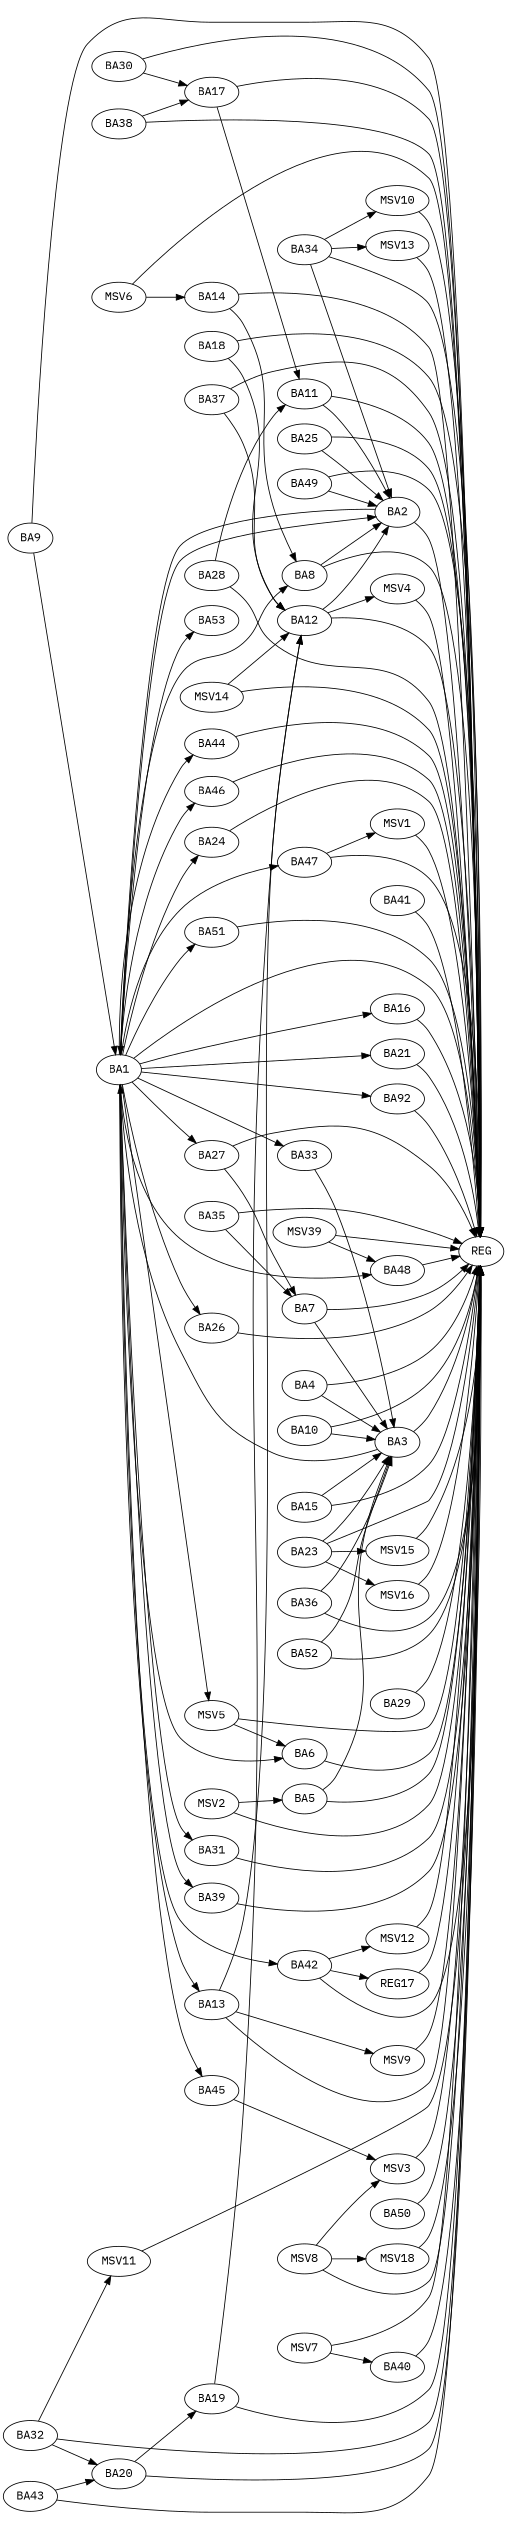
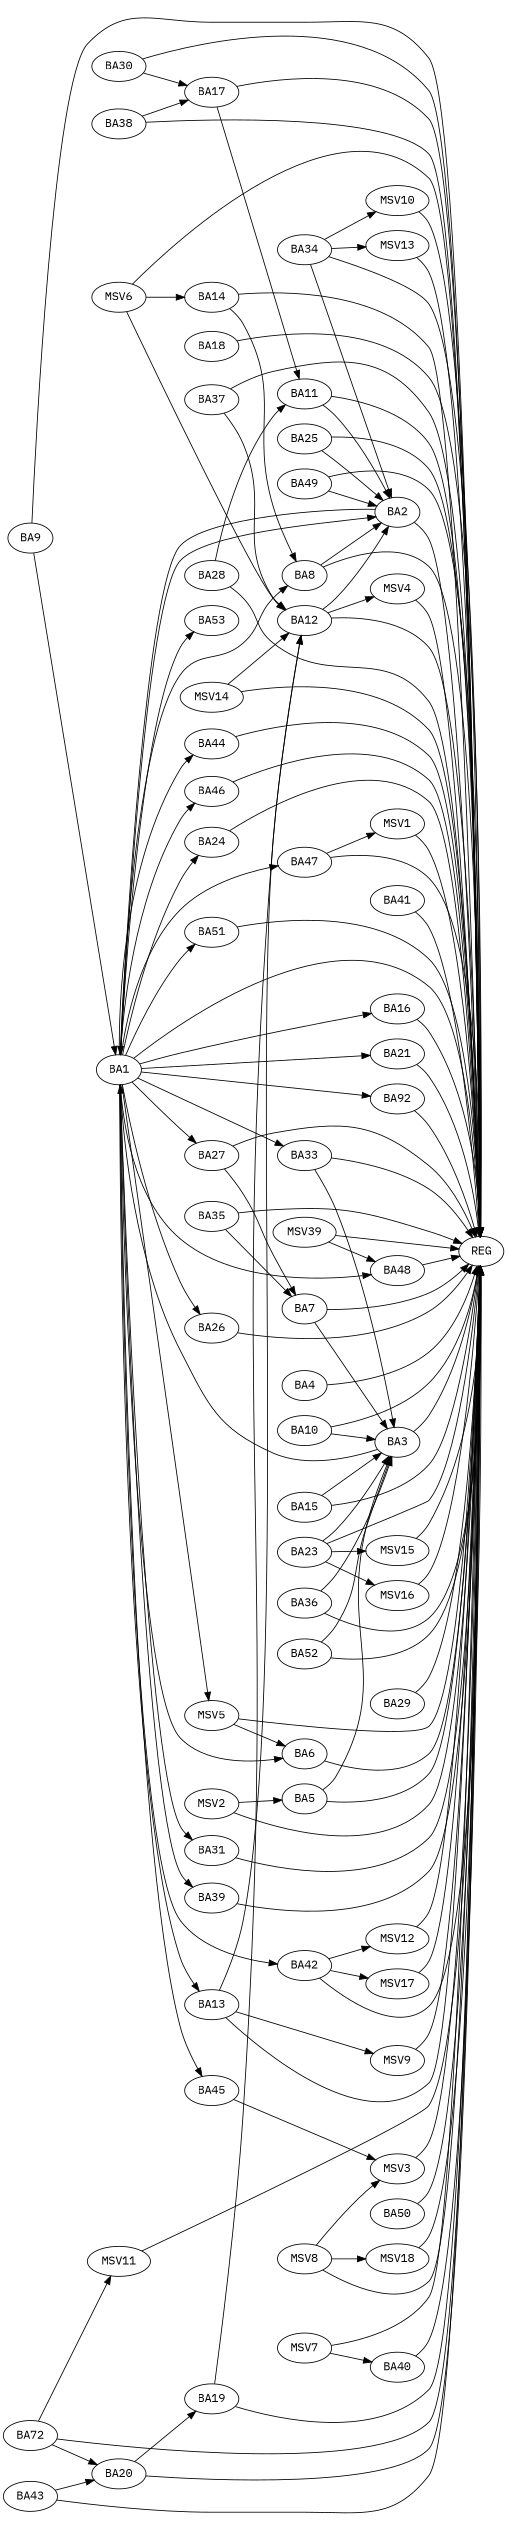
edge "BA18" -> "BA12": now "MSV6" -> "BA12"
edge "BA33" -> "REG": added
edge "BA4" -> "BA3": removed
node "REG17": label "REG17" -> "MSV17"
node "BA32": label "BA32" -> "BA72"
